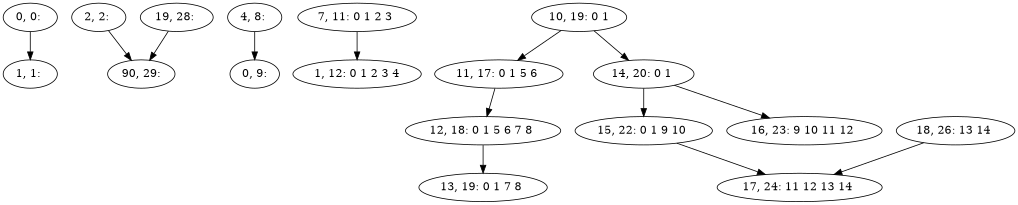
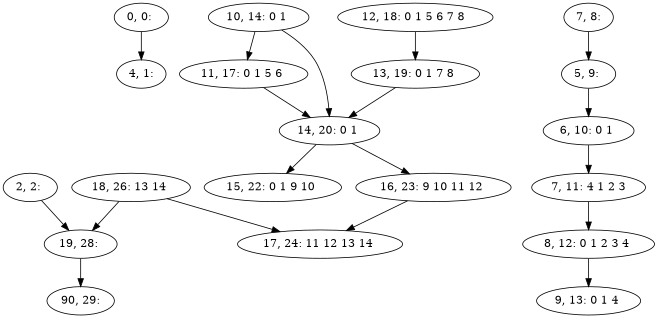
node "4, 8:": label "4, 8:" -> "7, 8:"
node "7, 11: 0 1 2 3": label "7, 11: 0 1 2 3" -> "7, 11: 4 1 2 3"
node "10, 19: 0 1": label "10, 19: 0 1" -> "10, 14: 0 1"
edge "2, 2:" -> "90, 29:": now "2, 2:" -> "19, 28:"
node "1, 1:": label "1, 1:" -> "4, 1:"
node "0, 9:": label "0, 9:" -> "5, 9:"
node "1, 12: 0 1 2 3 4": label "1, 12: 0 1 2 3 4" -> "8, 12: 0 1 2 3 4"
edge "11, 17: 0 1 5 6" -> "12, 18: 0 1 5 6 7 8": now "11, 17: 0 1 5 6" -> "14, 20: 0 1"
edge "13, 19: 0 1 7 8" -> "14, 20: 0 1": added
node "6, 10: 0 1": added
edge "15, 22: 0 1 9 10" -> "17, 24: 11 12 13 14": now "16, 23: 9 10 11 12" -> "17, 24: 11 12 13 14"
edge "18, 26: 13 14" -> "19, 28:": added
node "9, 13: 0 1 4": added
